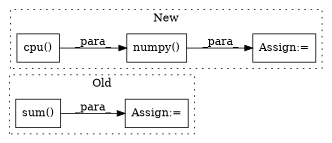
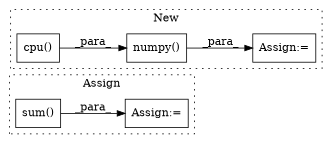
cluster "Old": label "Old" -> "Assign"
